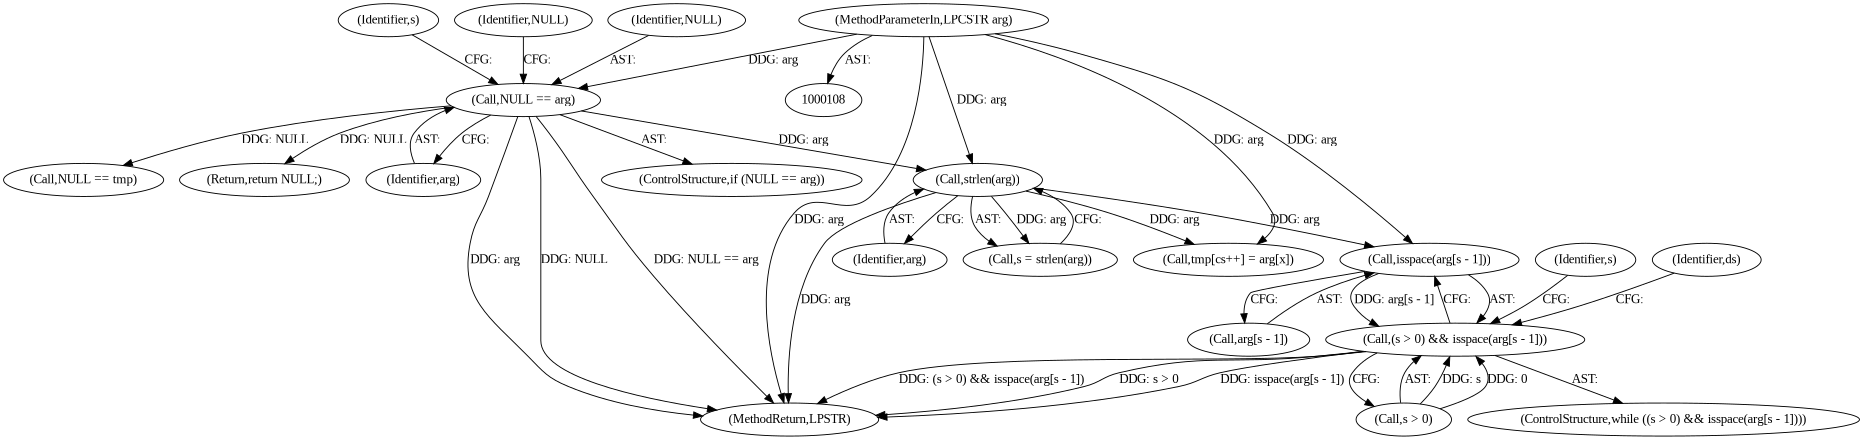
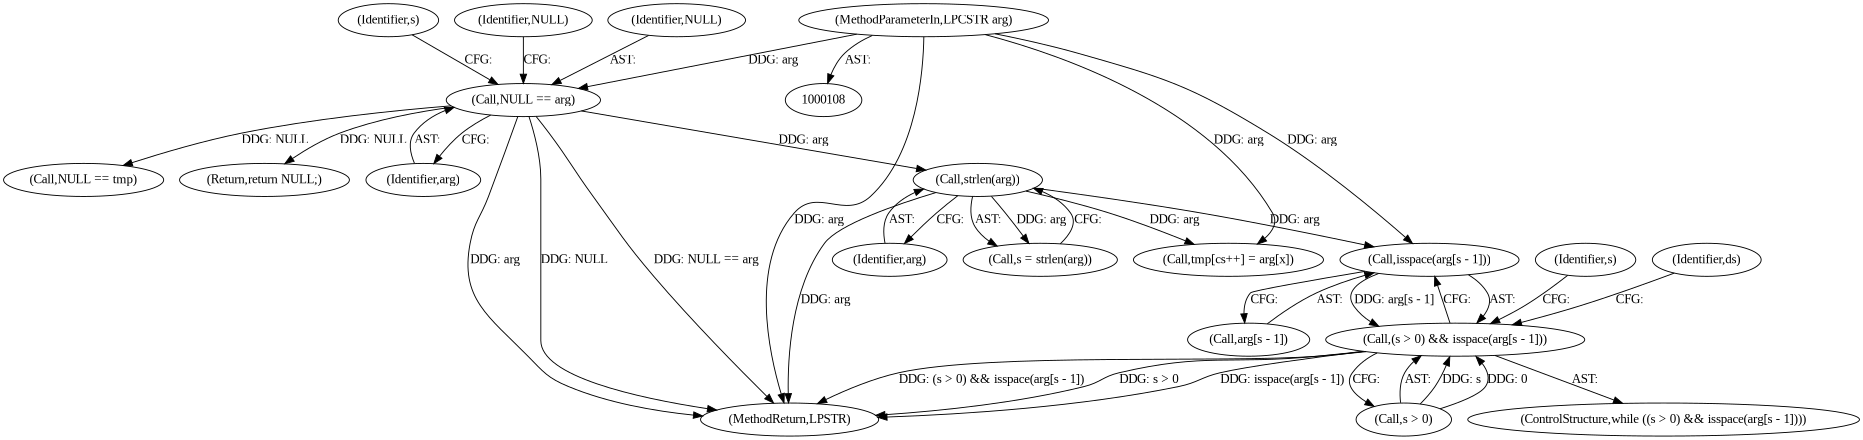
edge "(MethodParameterIn,LPCSTR arg)" -> "(Call,strlen(arg))": removed, label "DDG: arg"
node "(ControlStructure,if (NULL == arg))": removed
